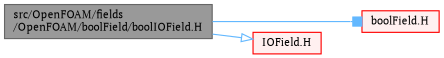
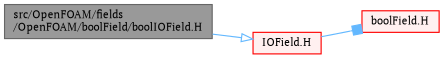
edge "src/OpenFOAM/fields /OpenFOAM/boolField/boolIOField.H" -> "boolField.H": now "IOField.H" -> "boolField.H"
